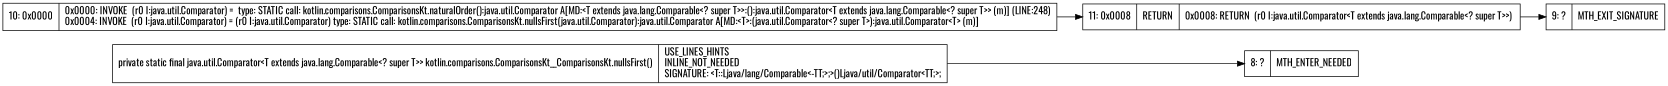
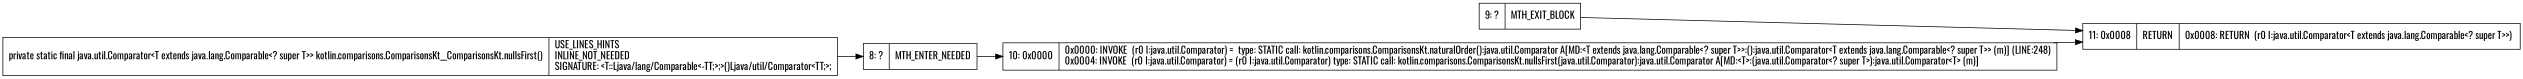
edge "11: 0x0008" -> "9: ?": reversed
node "9: ?": text "MTH_EXIT_SIGNATURE" -> "MTH_EXIT_BLOCK"
edge "8: ?" -> "10: 0x0000": added
